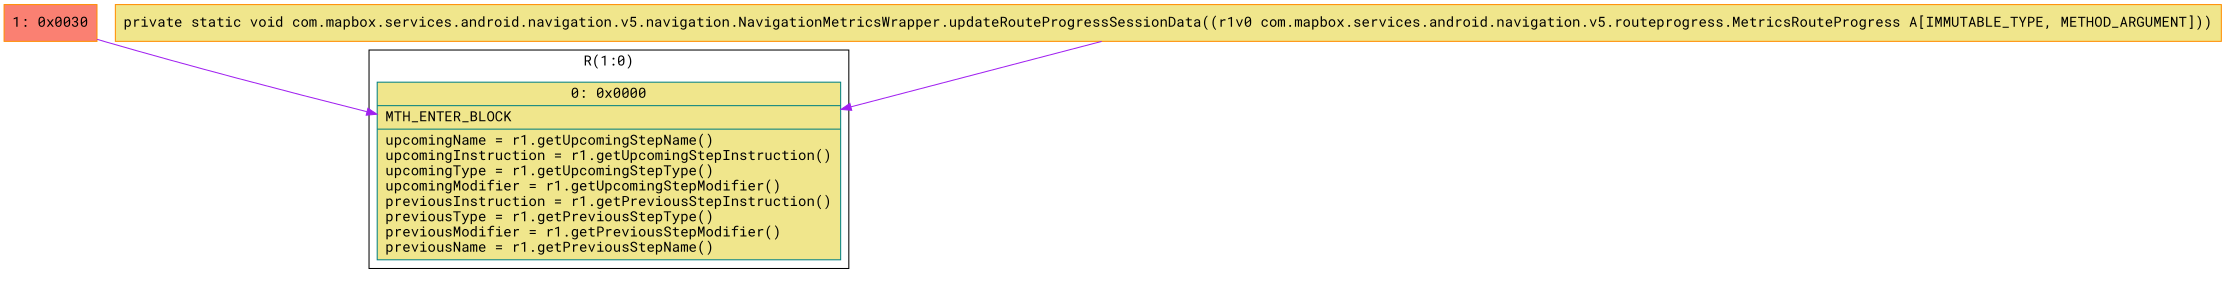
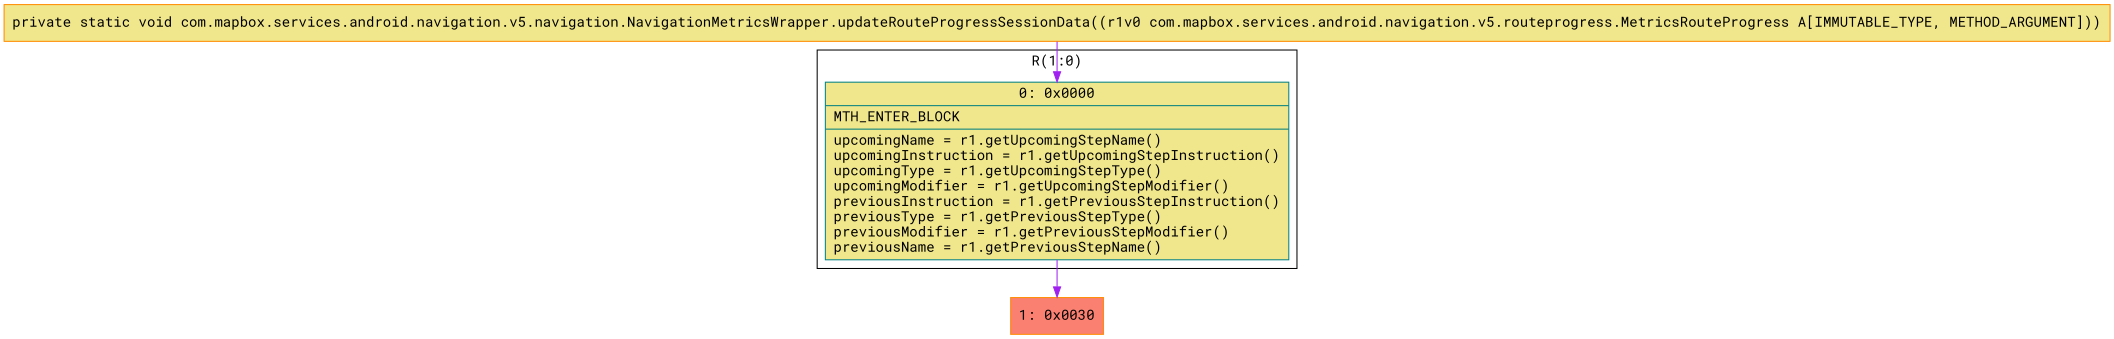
edge "1: 0x0030" -> "0: 0x0000": reversed
